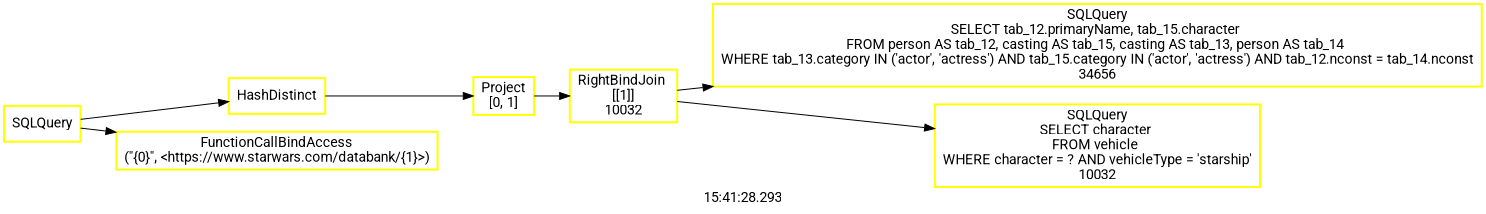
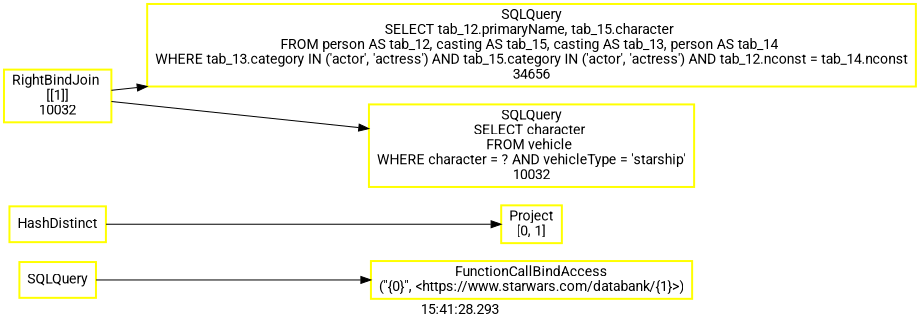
edge "Project [0, 1]" -> "RightBindJoin [[1]] 10032": removed
edge "SQLQuery" -> "HashDistinct": removed
